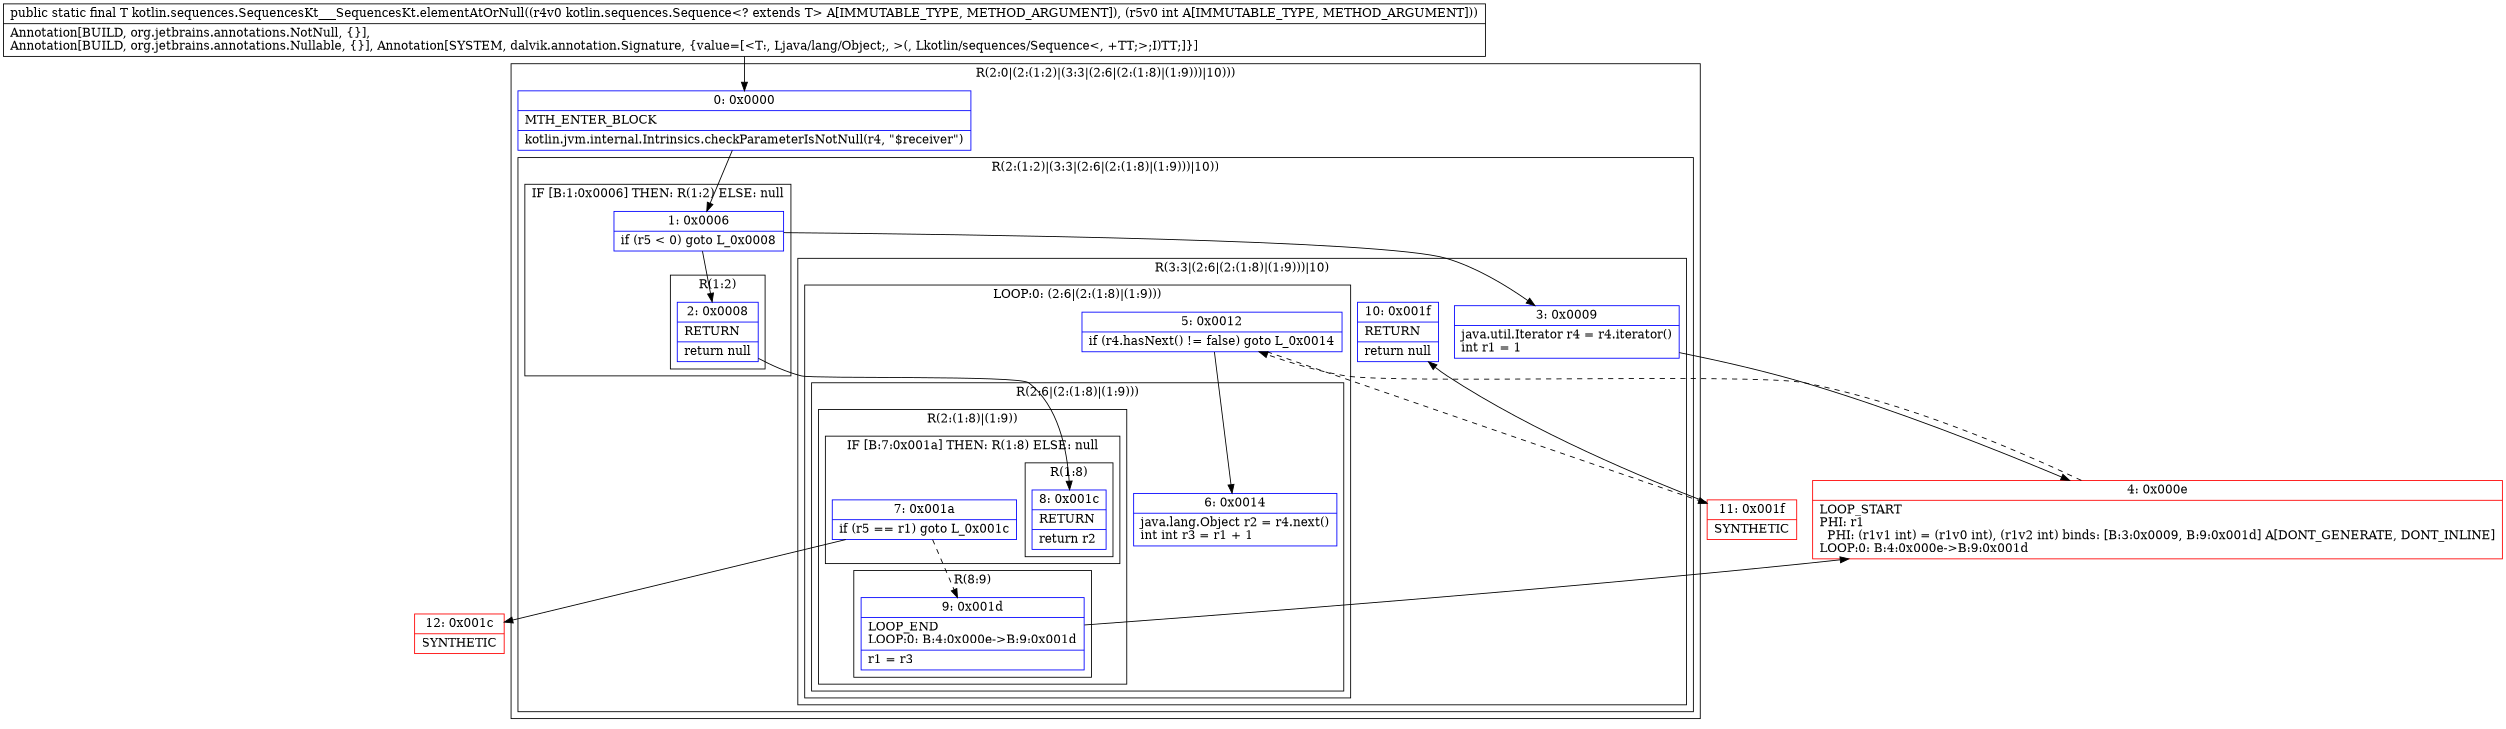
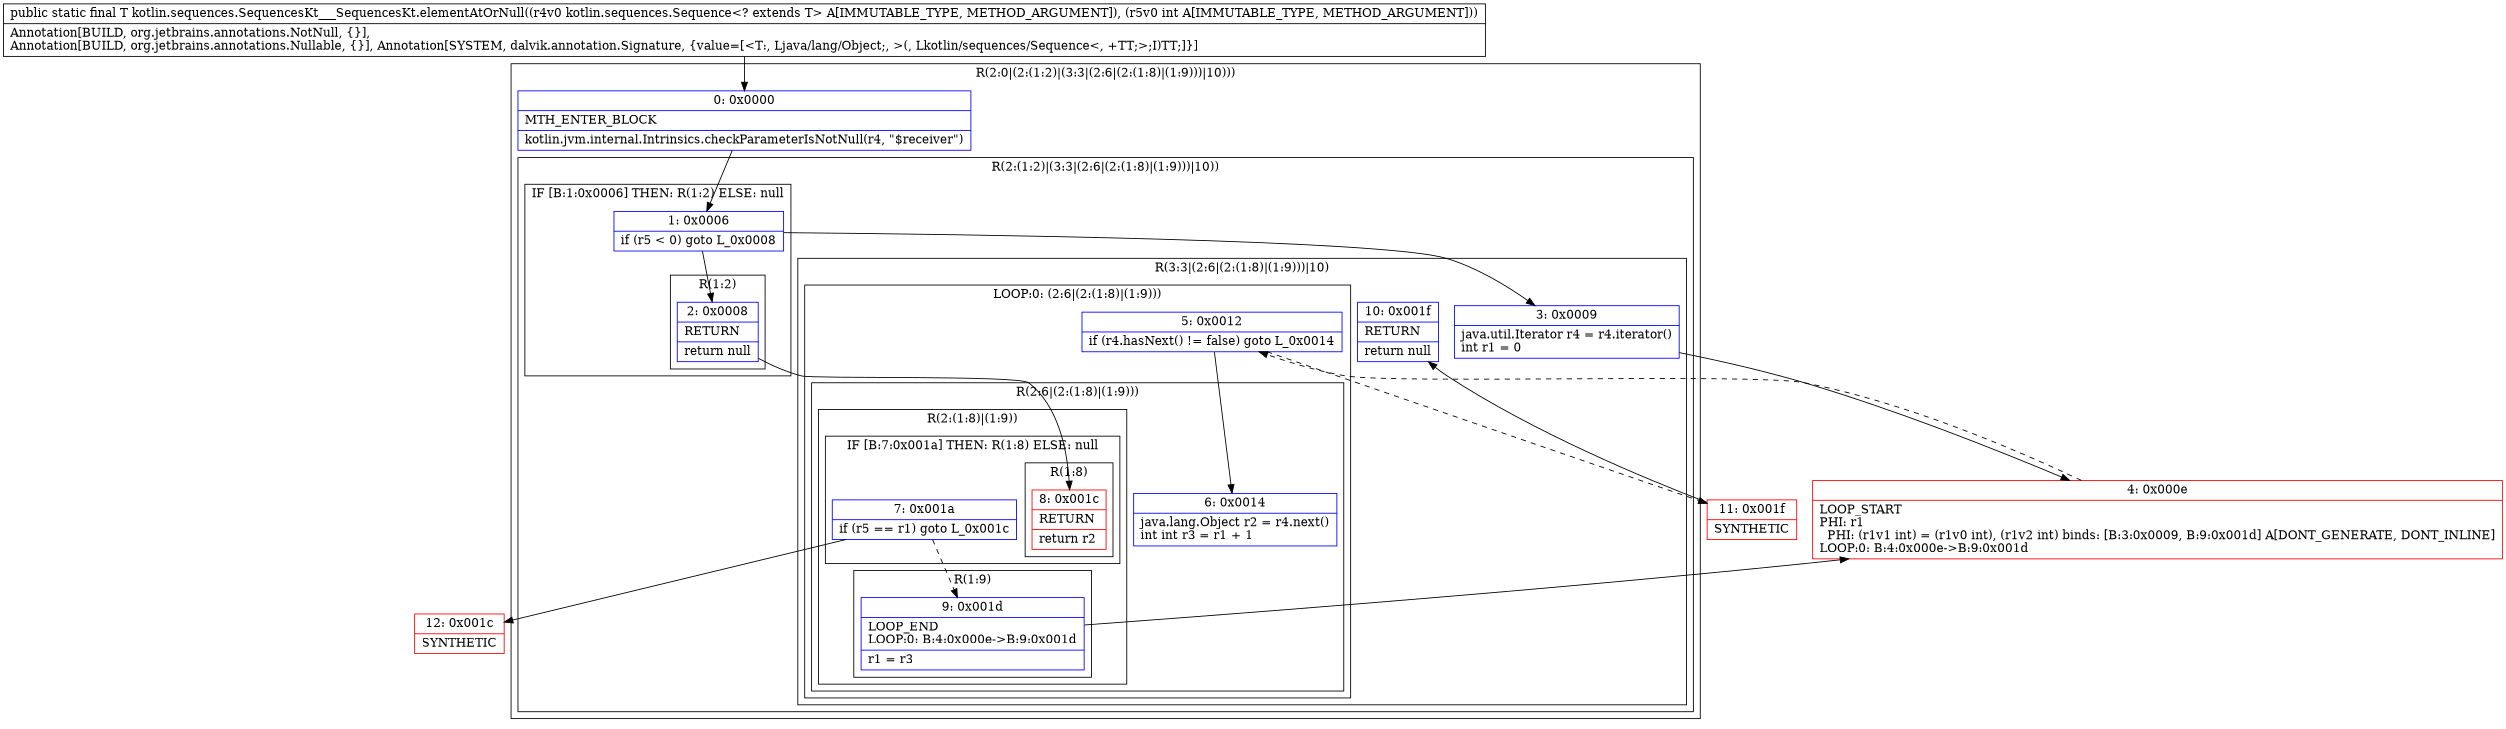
node "3: 0x0009": text "int r1 = 1" -> "int r1 = 0"
node "8: 0x001c": color blue -> red
cluster "R(8:9)": label "R(8:9)" -> "R(1:9)"
